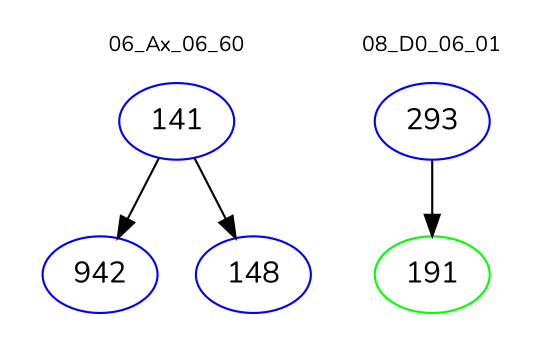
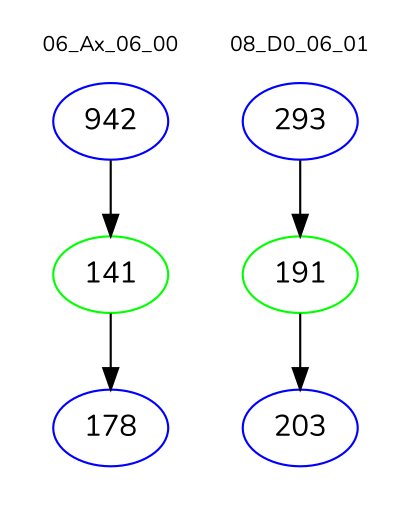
cluster "06_Ax_06_60": label "06_Ax_06_60" -> "06_Ax_06_00"
node "141": color blue -> green
edge "141" -> "942": reversed
node "148": label "148" -> "178"
node "203": added
